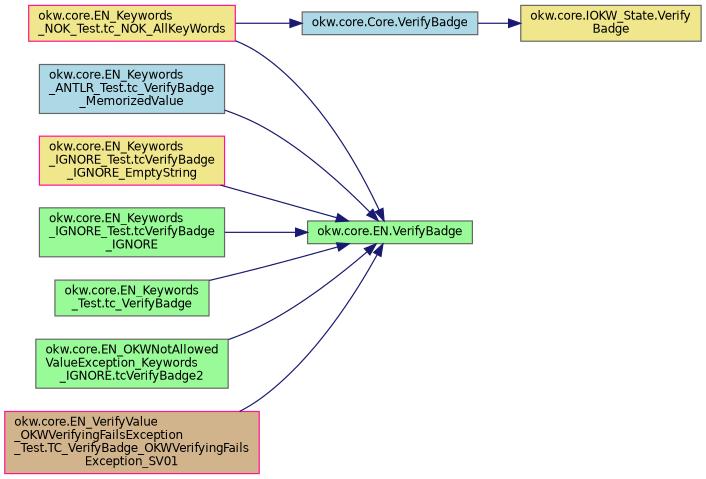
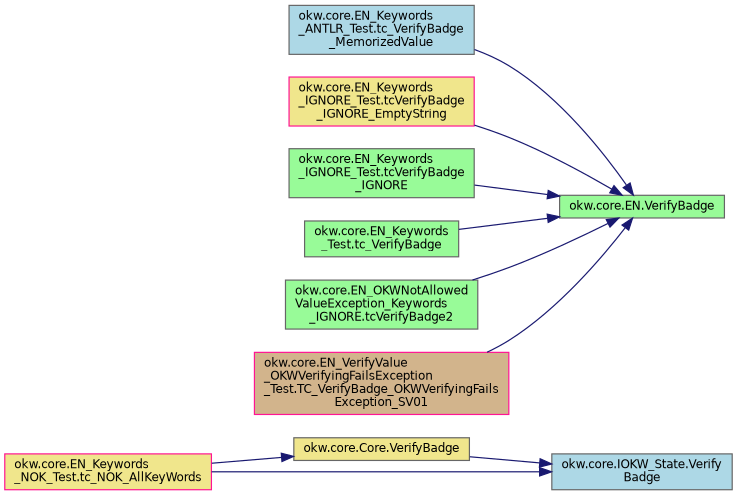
node "okw.core.Core.VerifyBadge": fillcolor lightblue -> khaki
node "okw.core.IOKW_State.Verify Badge": fillcolor khaki -> lightblue
edge "okw.core.EN_Keywords _NOK_Test.tc_NOK_AllKeyWords" -> "okw.core.EN.VerifyBadge": now "okw.core.EN_Keywords _NOK_Test.tc_NOK_AllKeyWords" -> "okw.core.IOKW_State.Verify Badge"
